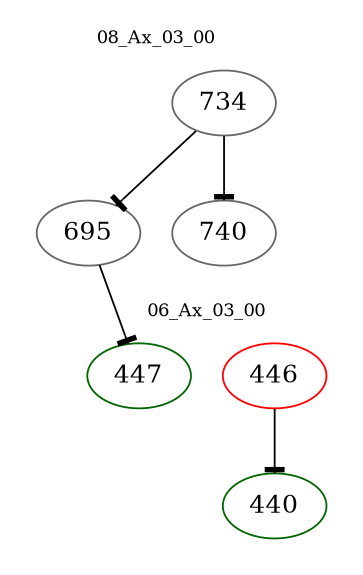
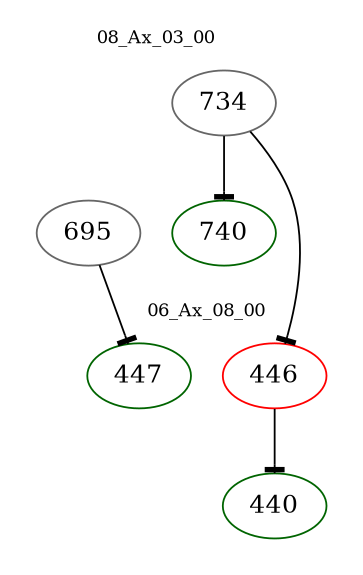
edge "734" -> "695": now "734" -> "446"
node "740": color gray40 -> darkgreen
cluster "06_Ax_03_00": label "06_Ax_03_00" -> "06_Ax_08_00"
